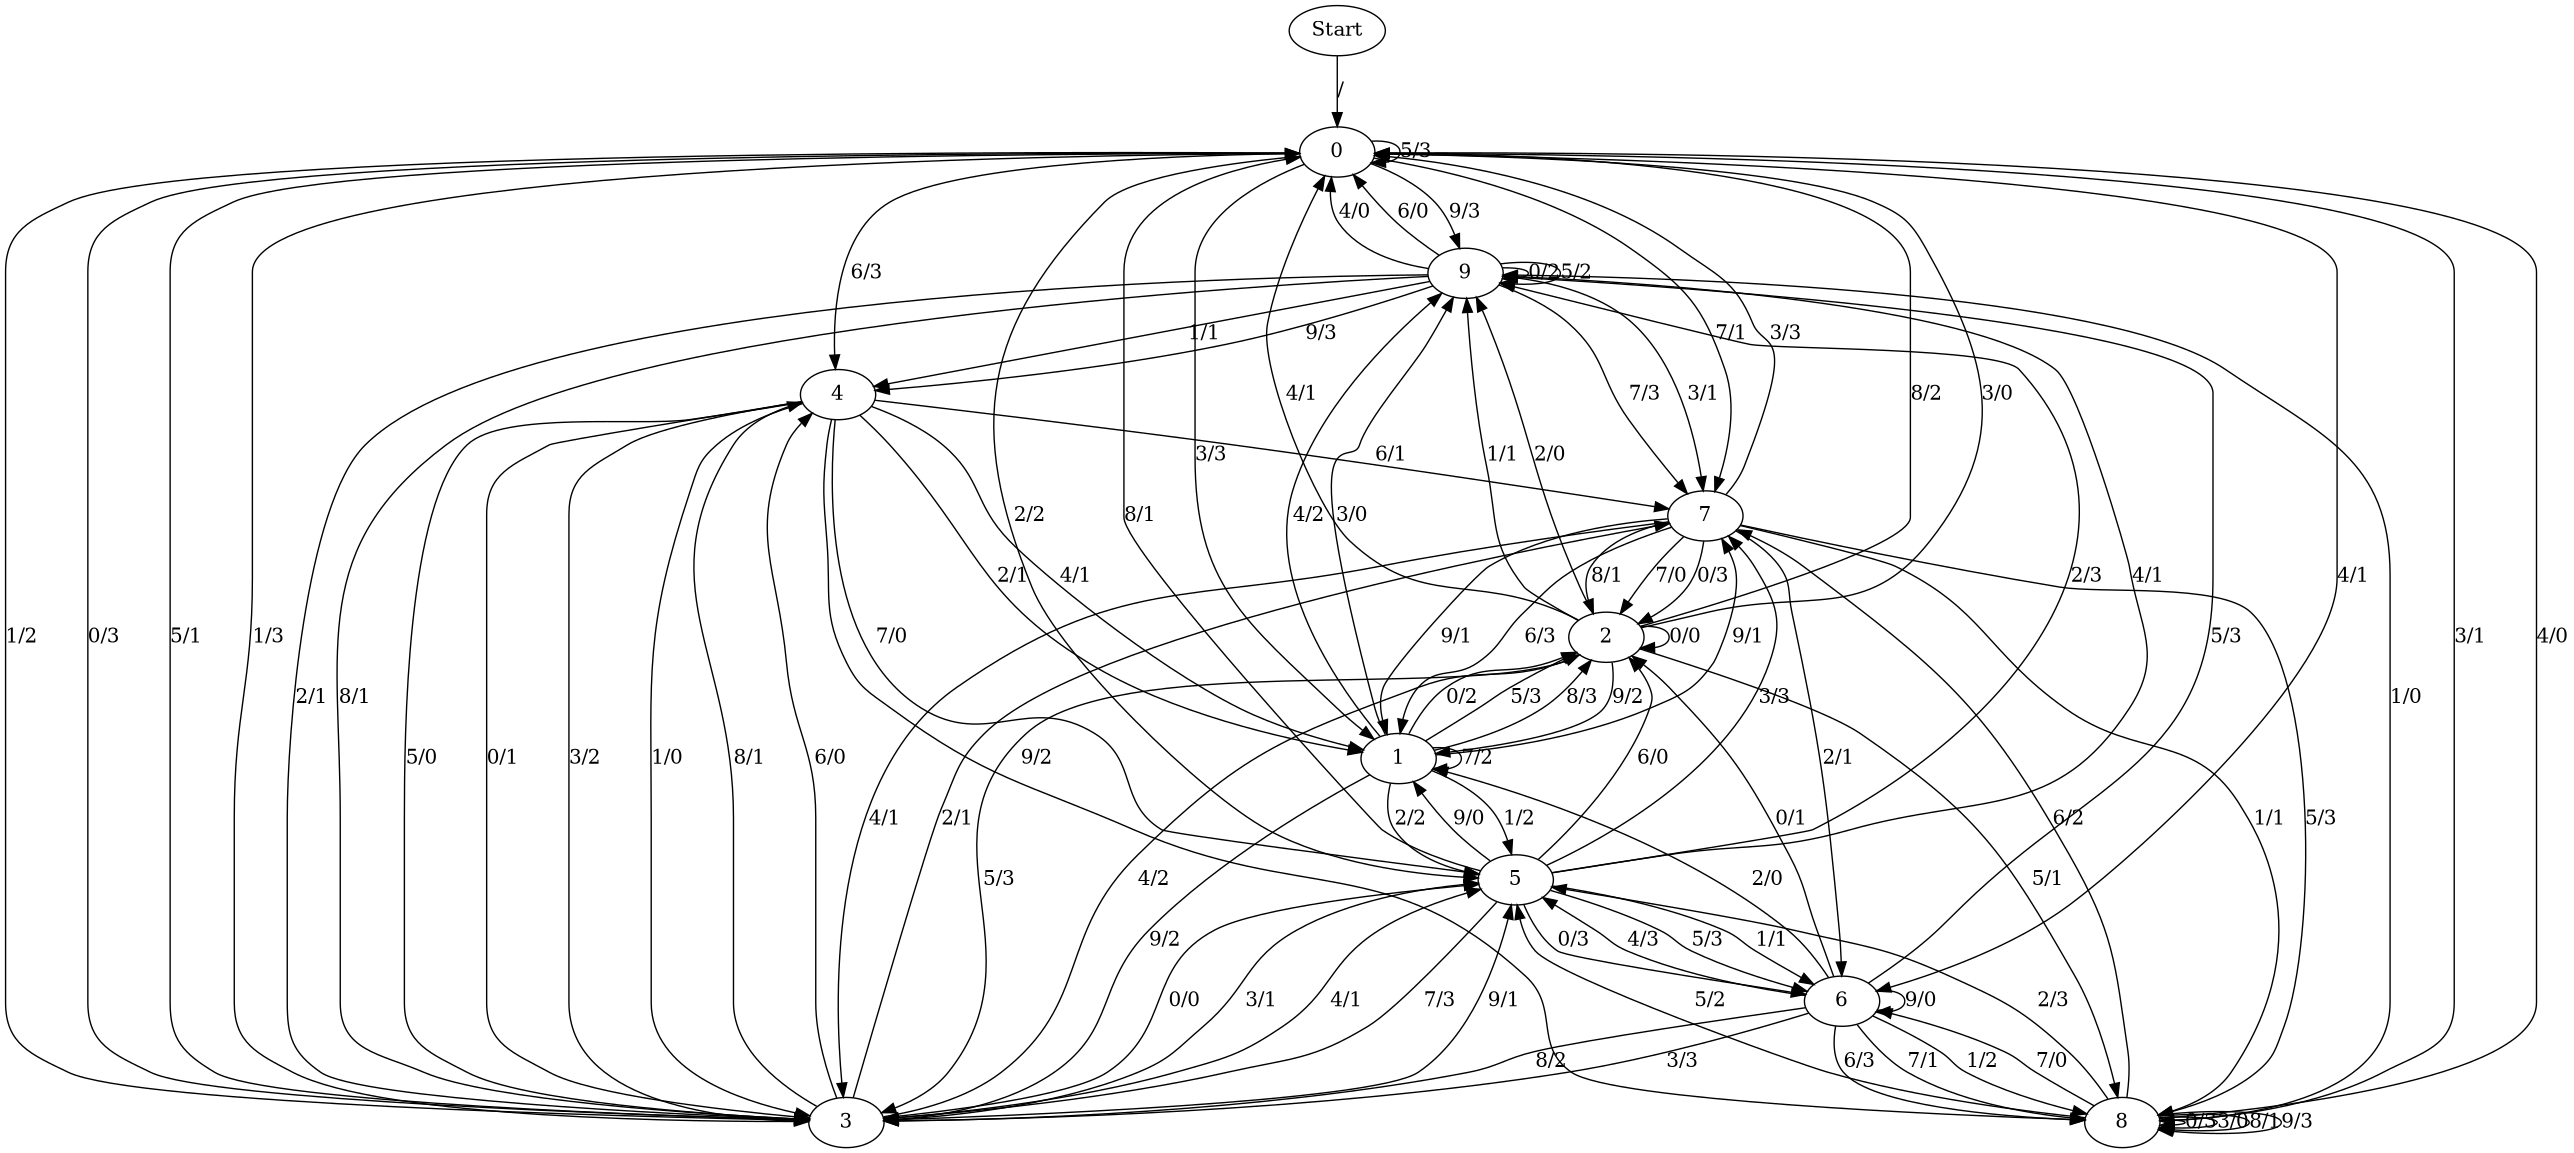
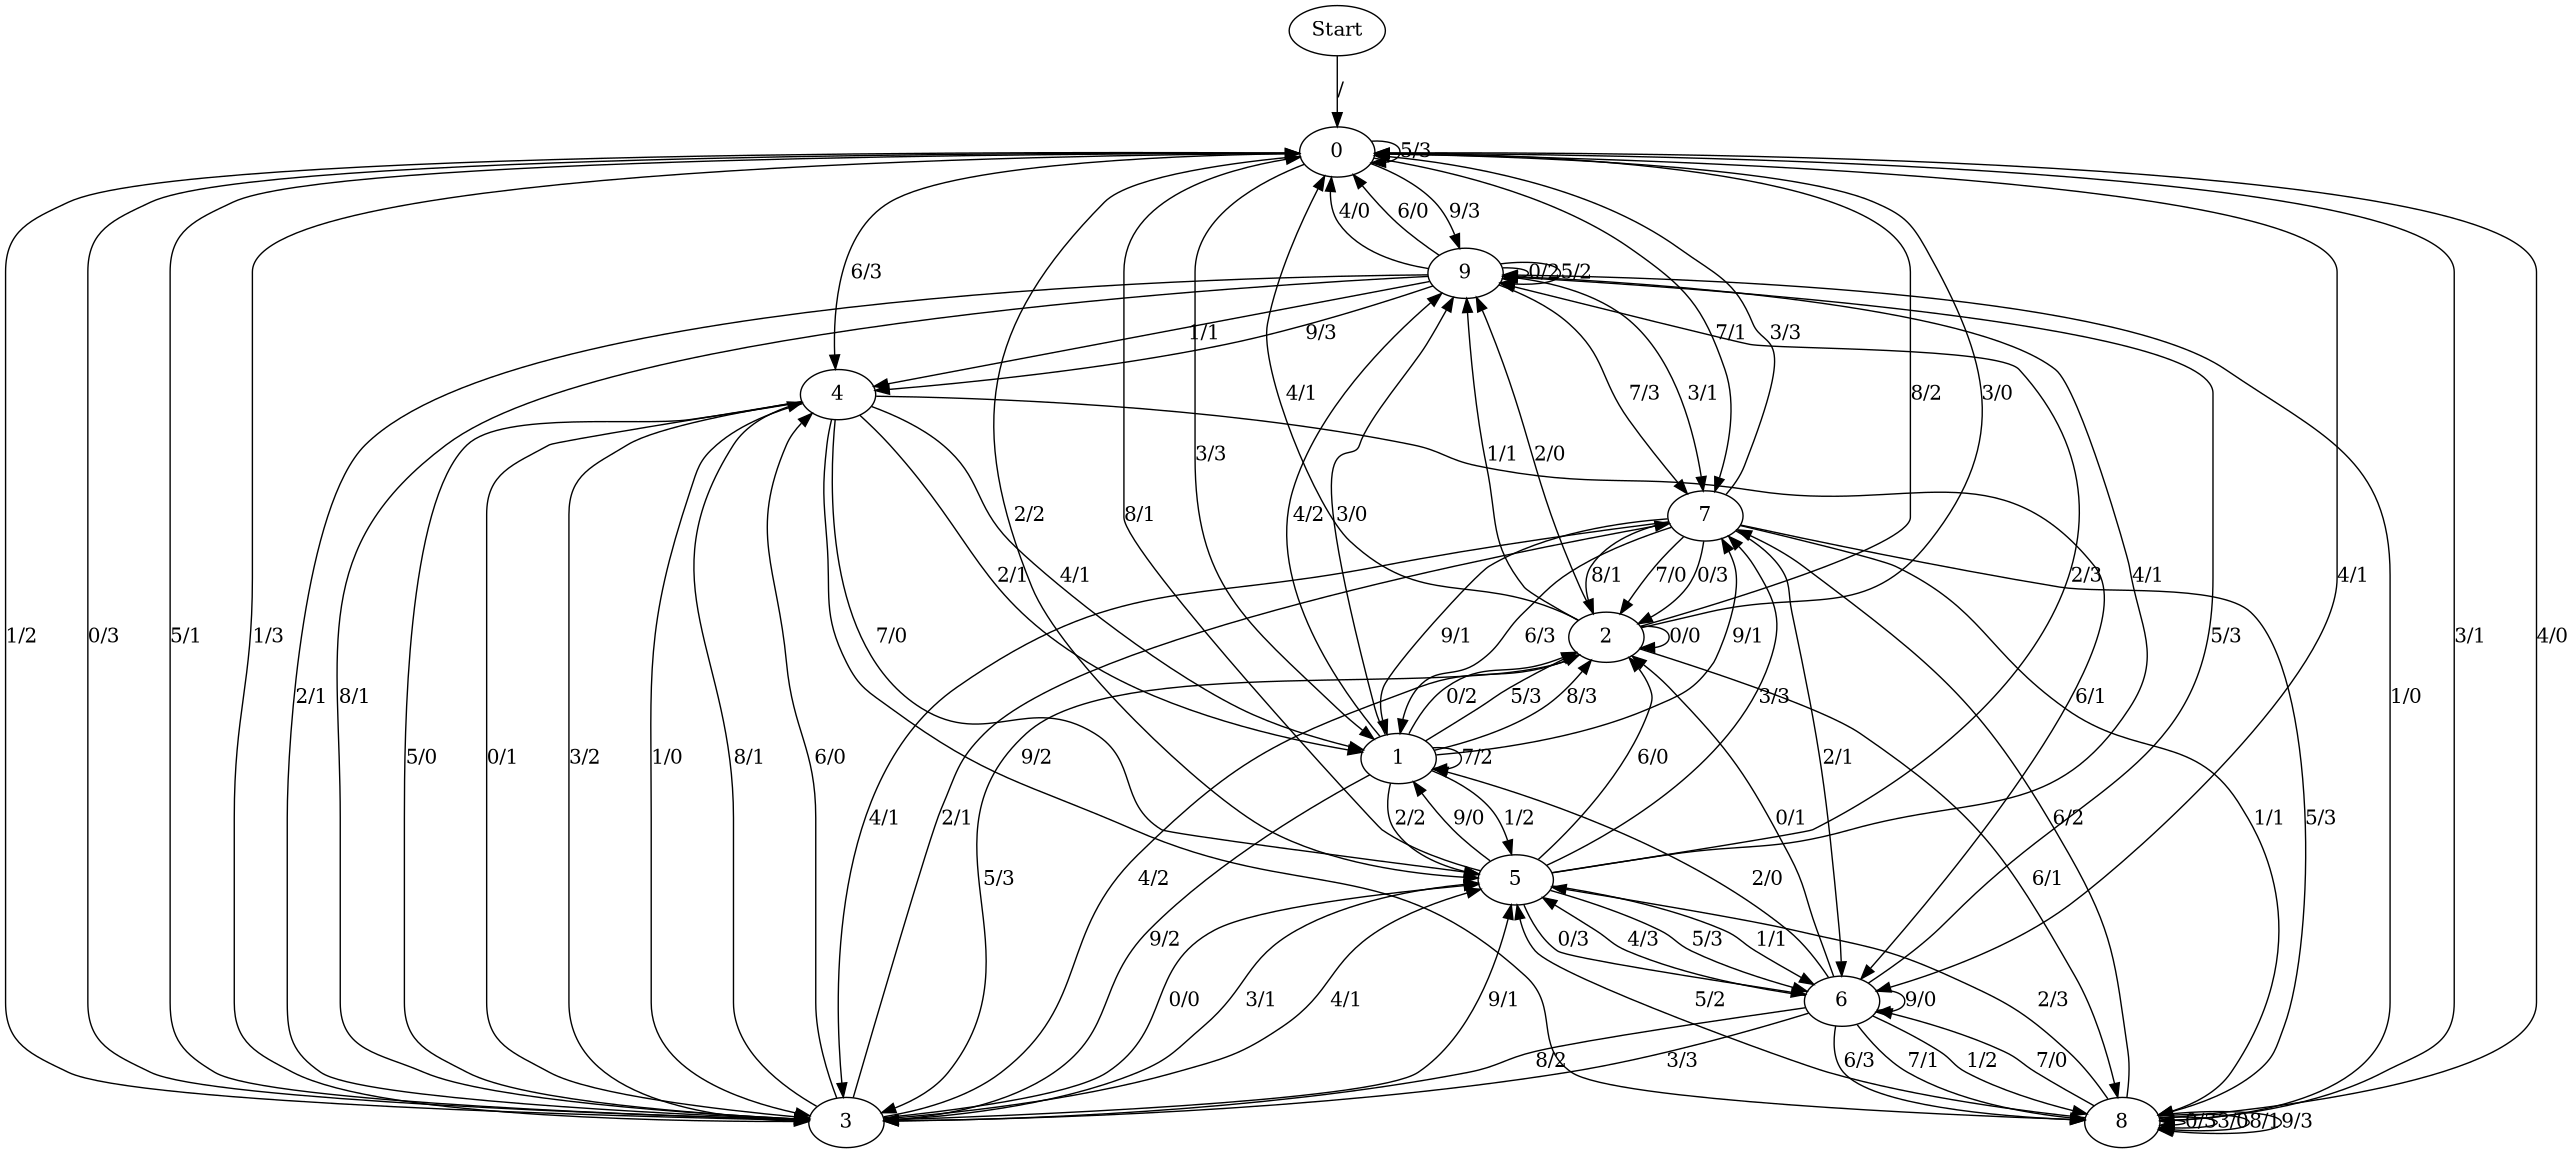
edge "4" -> "7": now "4" -> "6"
edge "2" -> "1": removed, label "9/2"
edge "2" -> "8": label "5/1" -> "6/1"
edge "5" -> "3": removed, label "7/3"
